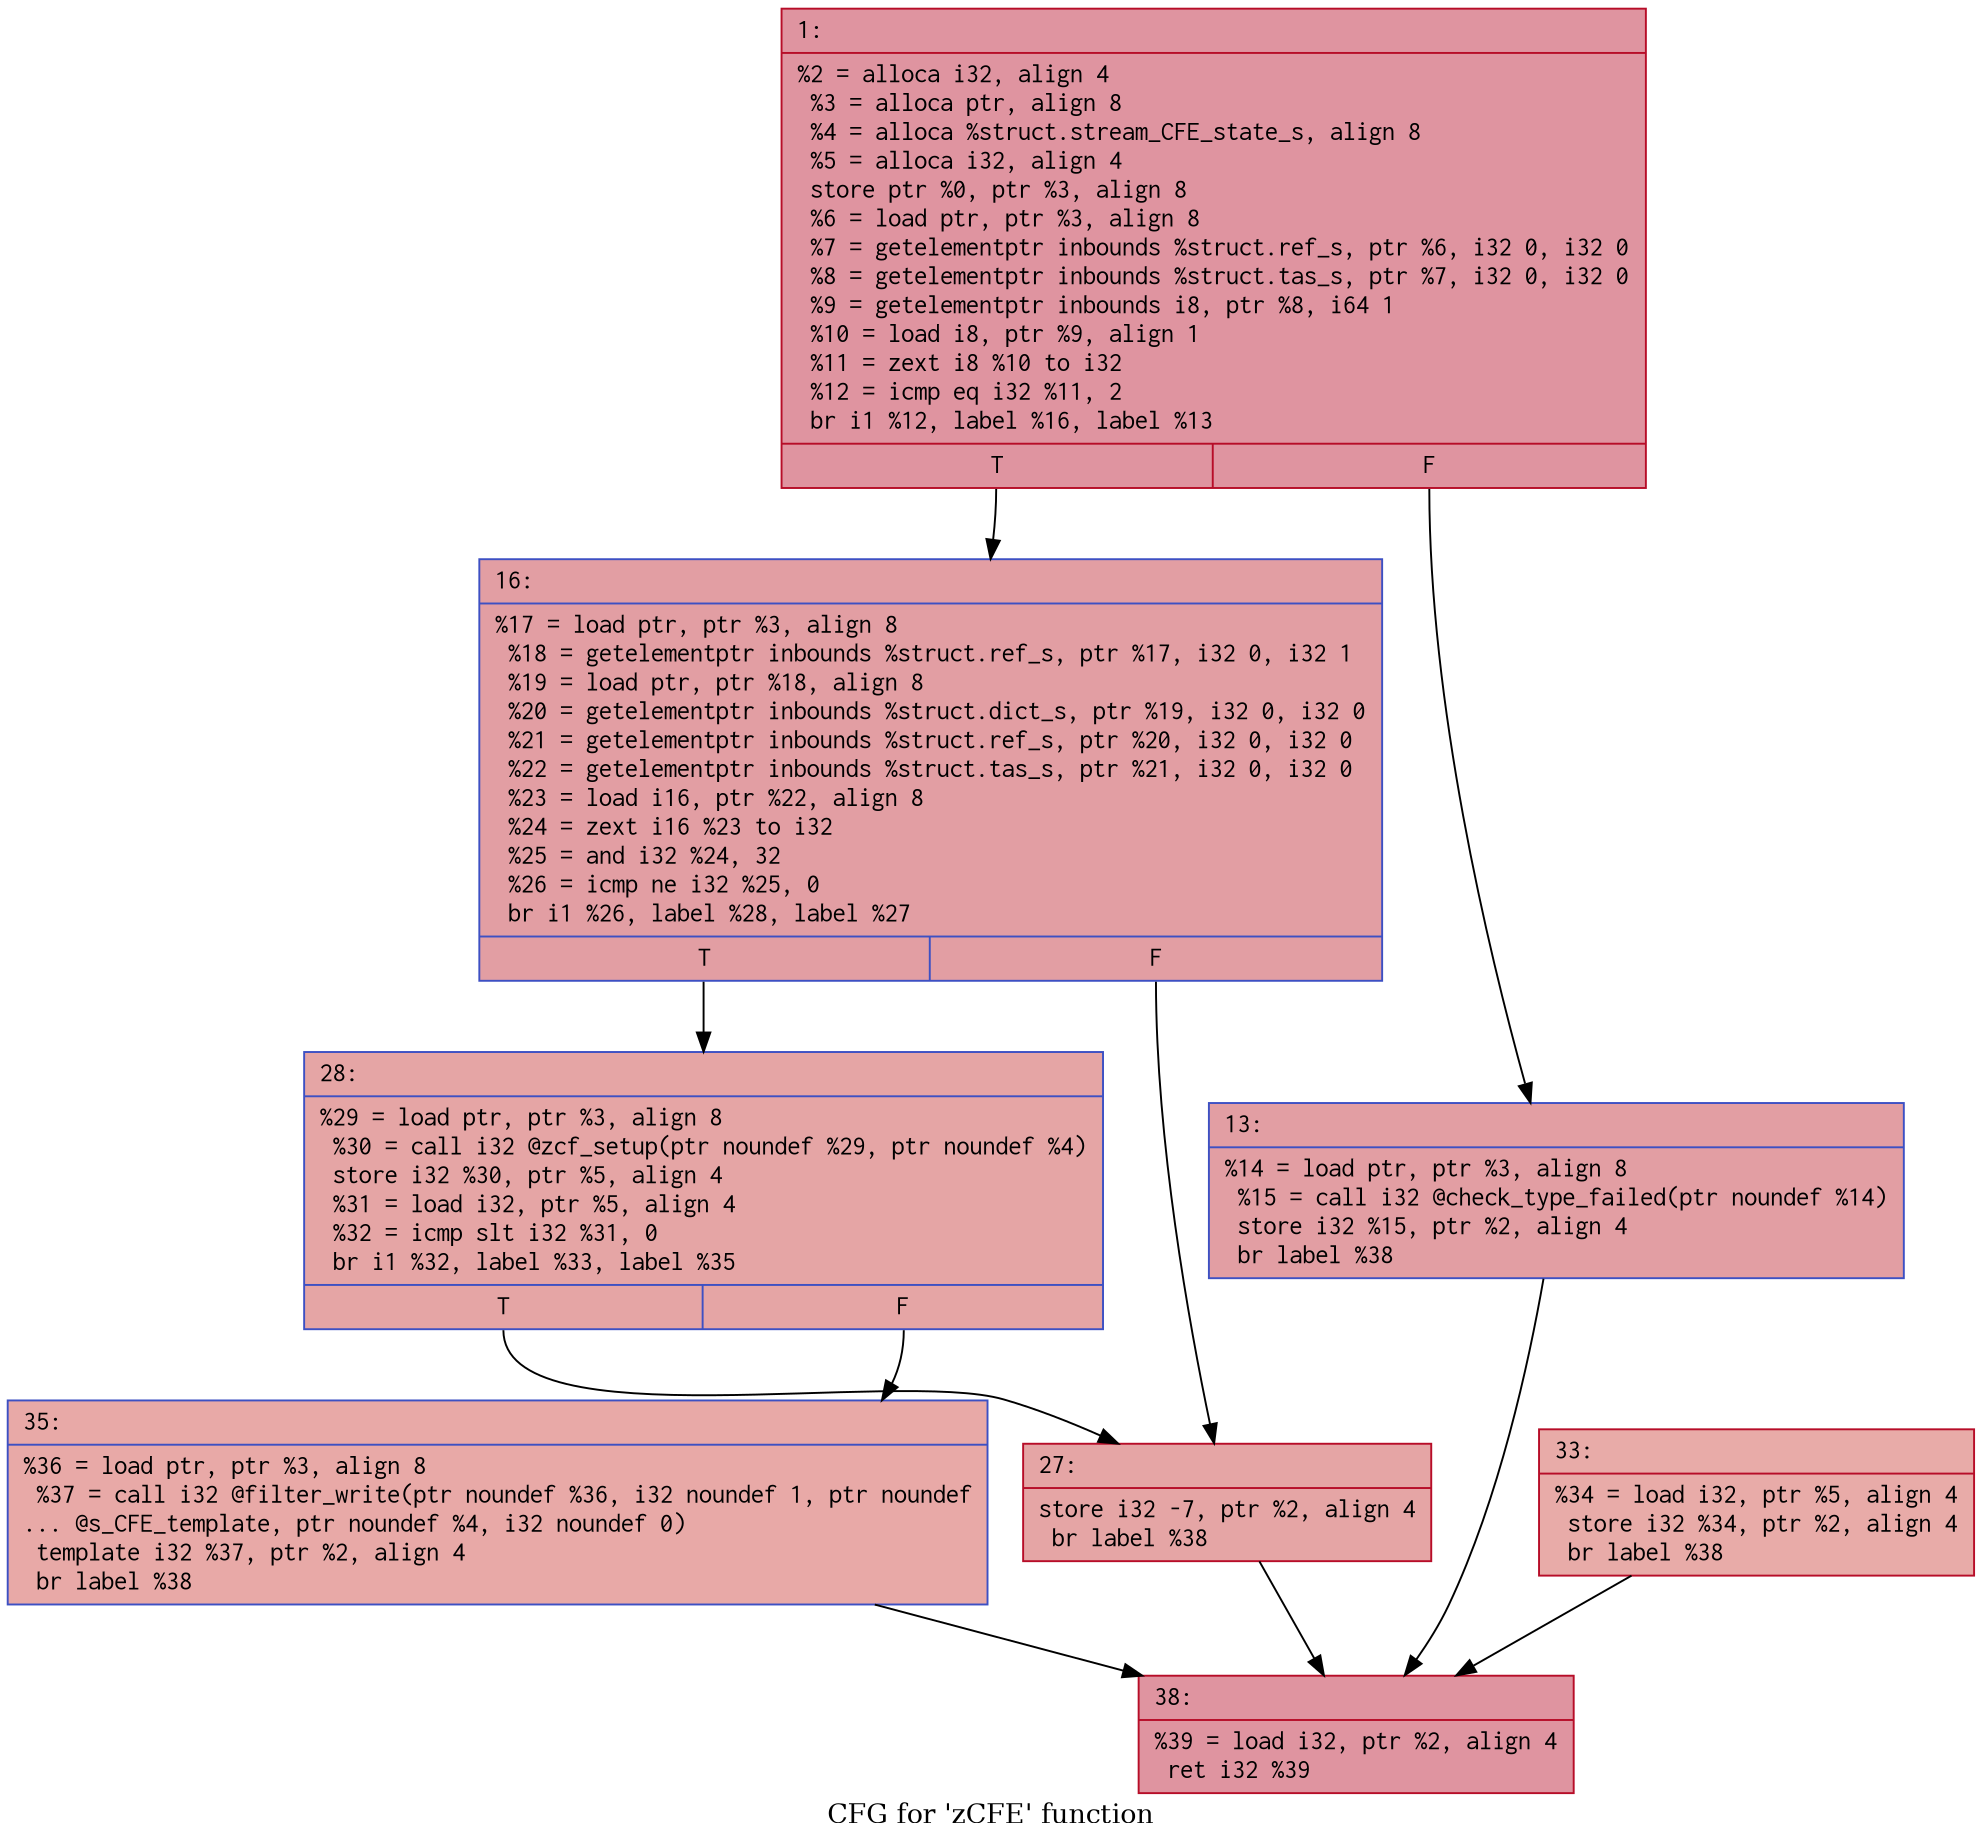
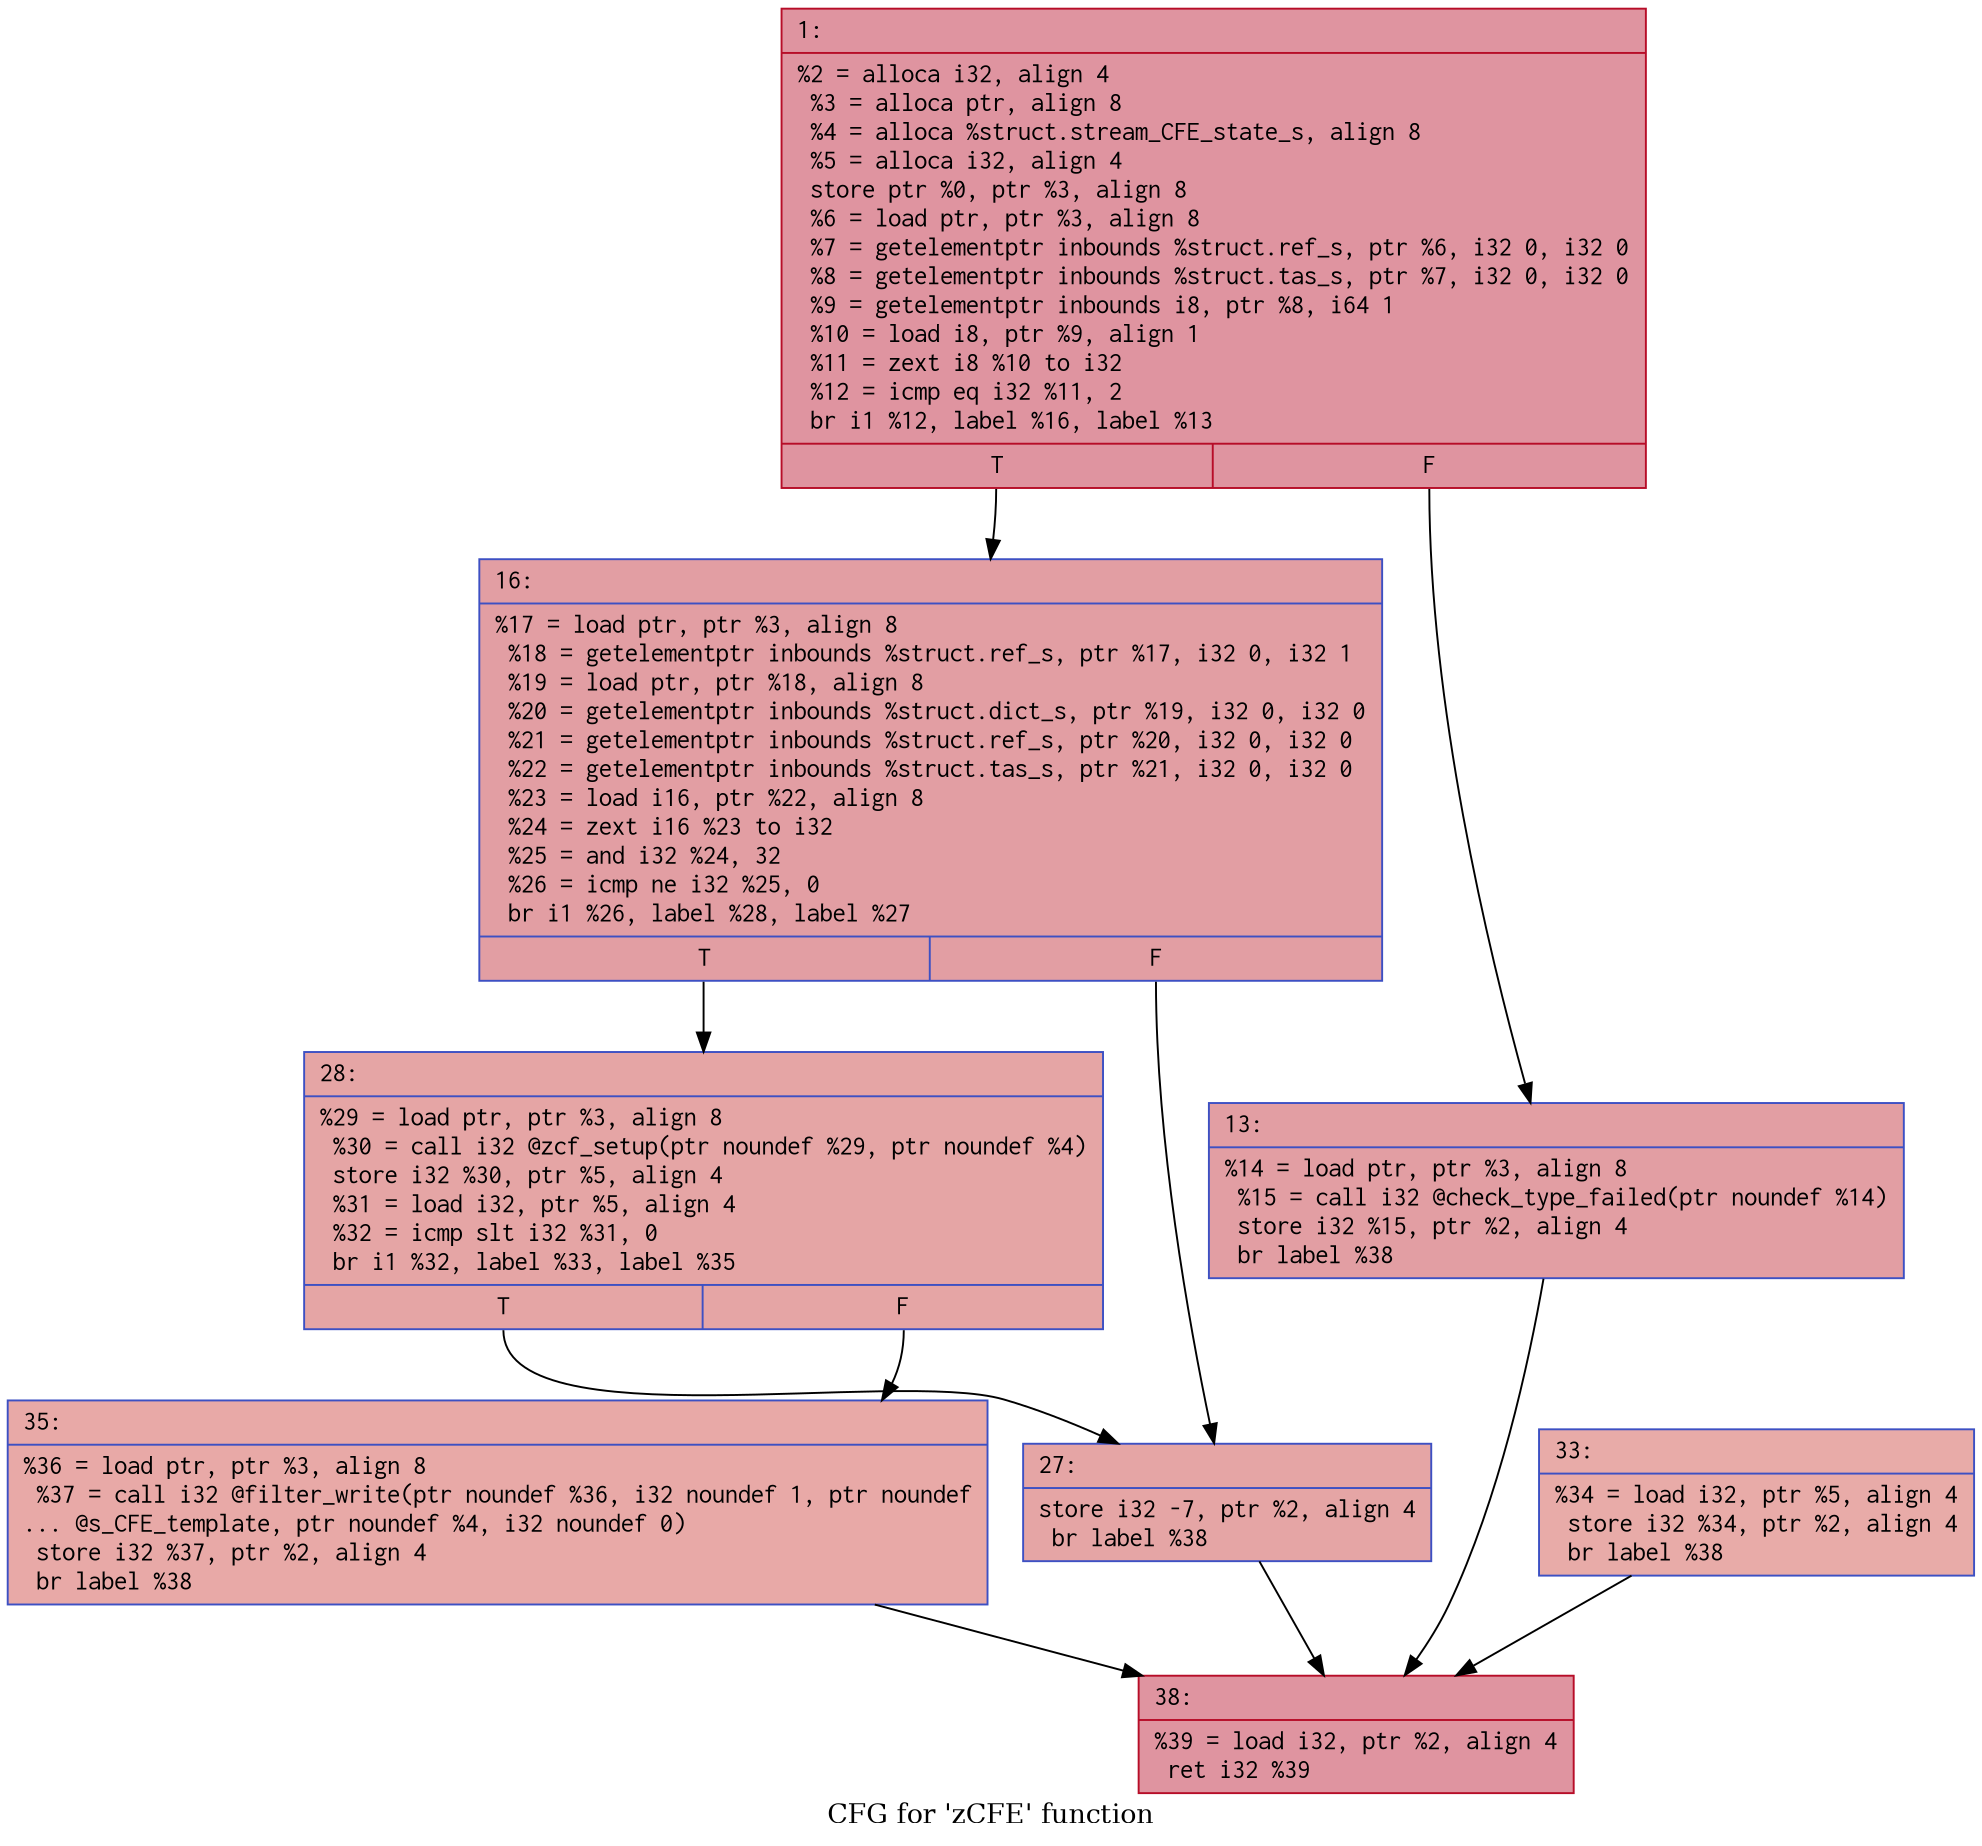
node "27:": color #b70d28ff -> #3d50c3ff
node "33:": color #b70d28ff -> #3d50c3ff
node "35:": text "template i32 %37, ptr %2, align 4" -> "store i32 %37, ptr %2, align 4"
